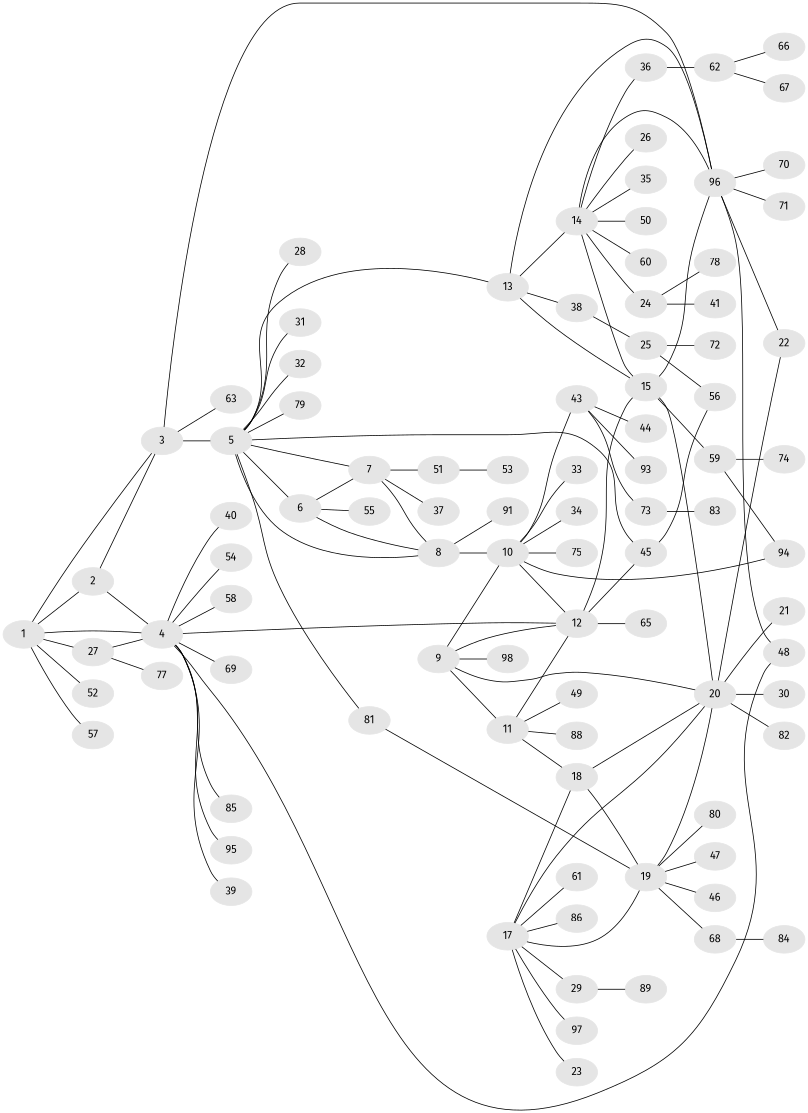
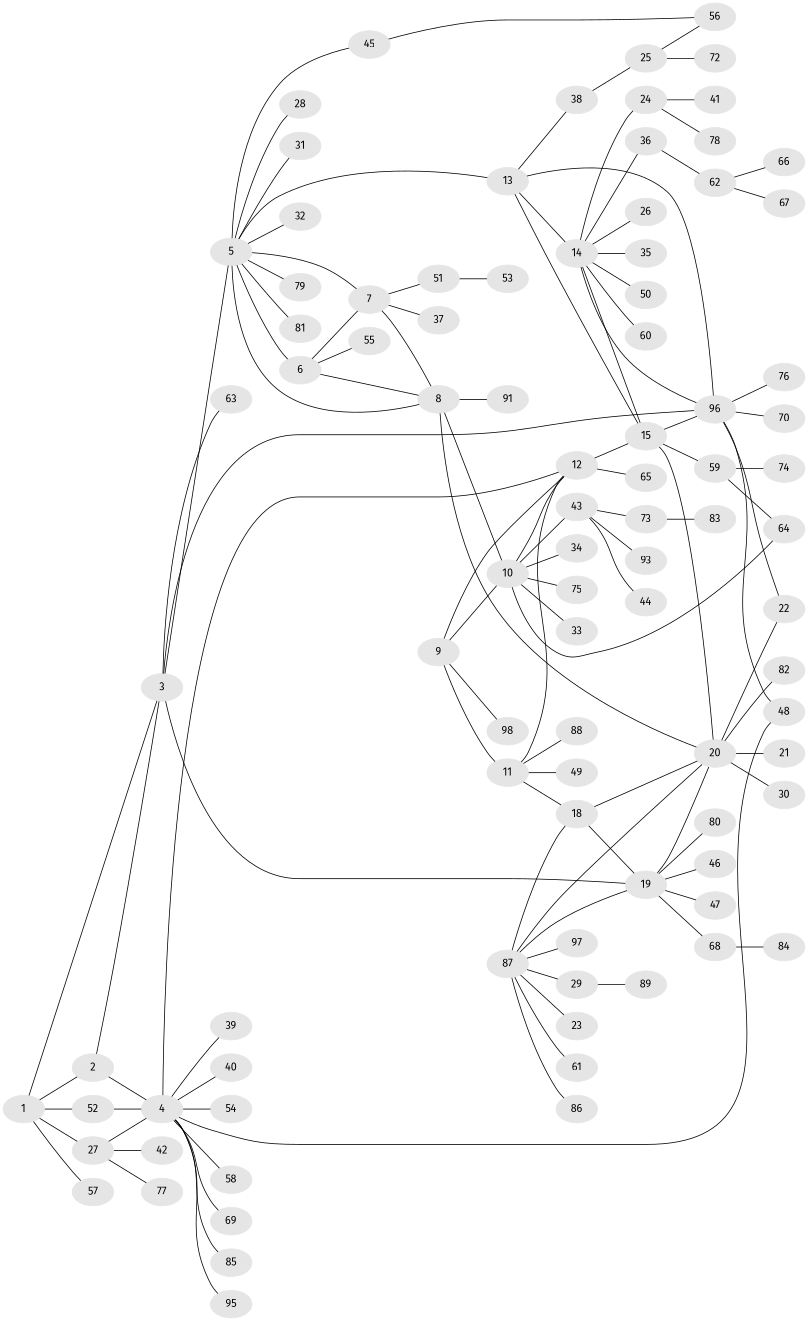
node "71": label "71" -> "76"
node "94": label "94" -> "64"
edge "45" -- "12": removed
edge "1" -- "4": now "52" -- "4"
edge "9" -- "20": now "8" -- "20"
edge "81" -- "19": now "3" -- "19"
node "17": label "17" -> "87"
node "42": added
